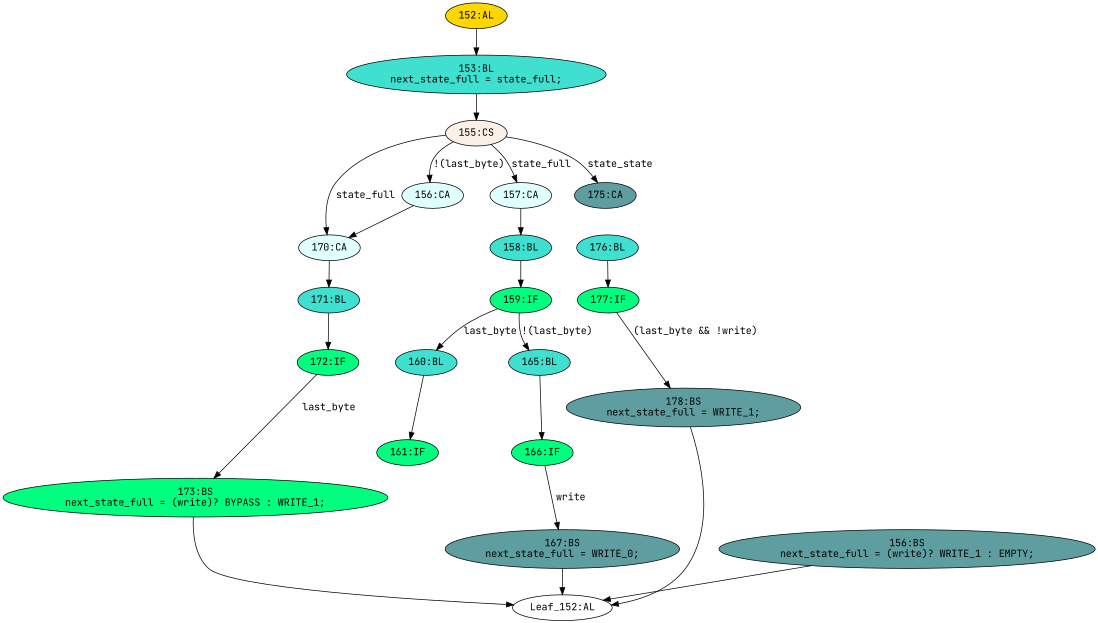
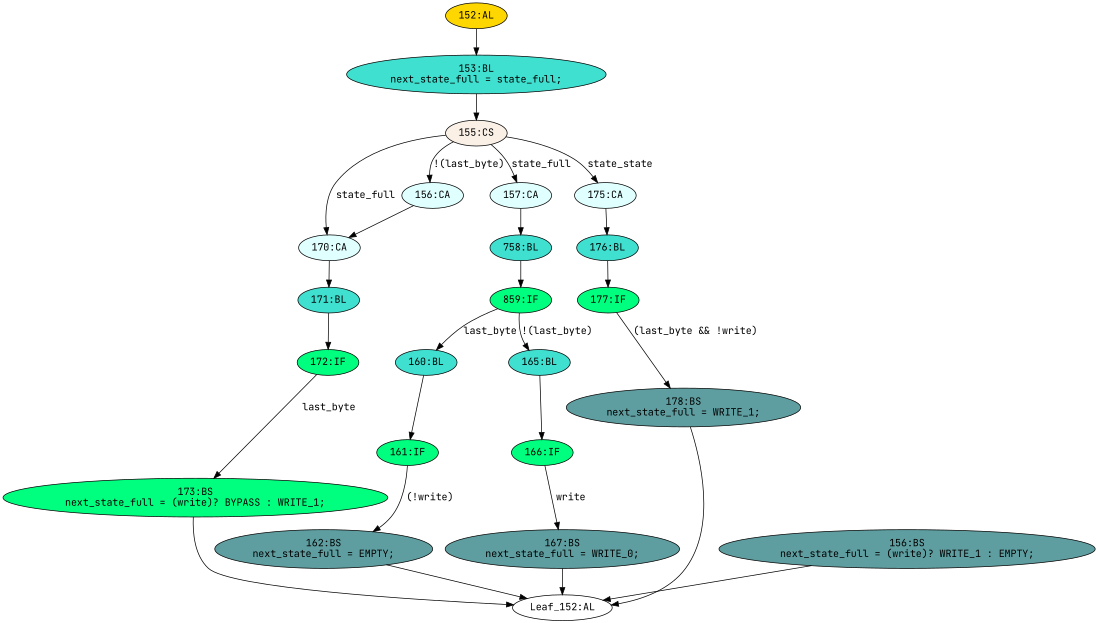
node "175:CA": fillcolor cadetblue -> lightcyan
edge "175:CA" -> "176:BL": added
node "158:BL": label "158:BL" -> "758:BL"
node "159:IF": label "159:IF" -> "859:IF"
node "162:BS next_state_full = EMPTY;": added
